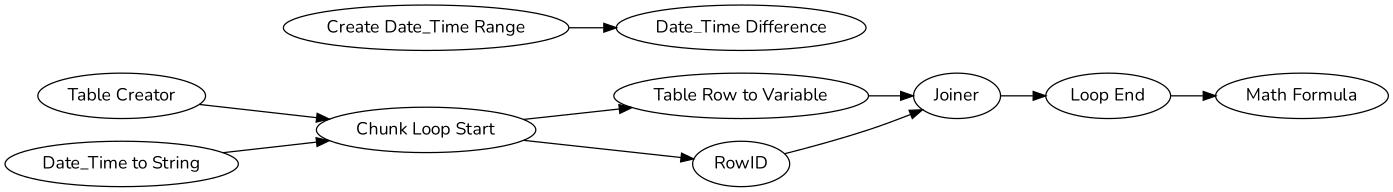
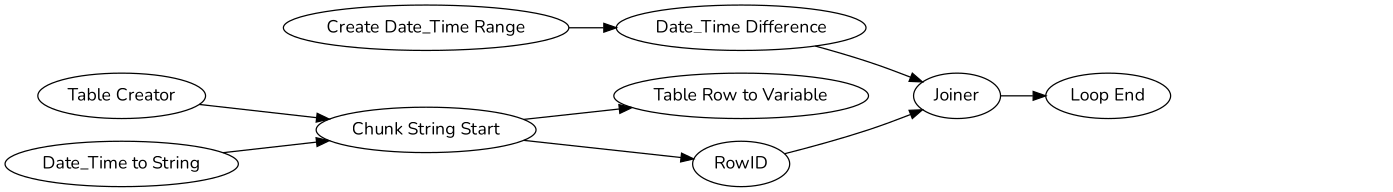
edge "Table Row to Variable" -> "Joiner": now "Date_Time Difference" -> "Joiner"
node "Math Formula": removed
node "Chunk Loop Start": label "Chunk Loop Start" -> "Chunk String Start"
